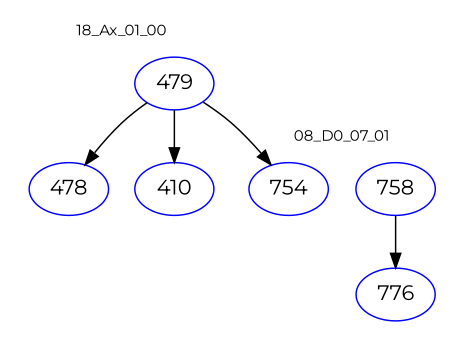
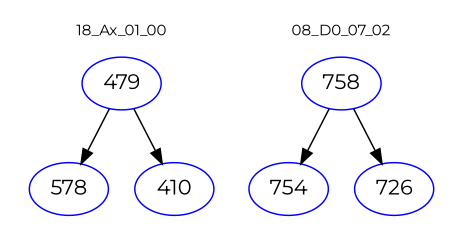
cluster "08_D0_07_01": label "08_D0_07_01" -> "08_D0_07_02"
edge "479" -> "754": now "758" -> "754"
node "478": label "478" -> "578"
node "776": label "776" -> "726"
